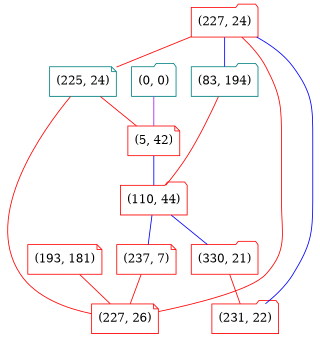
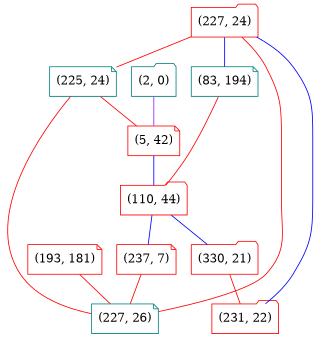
node "(0, 0)": label "(0, 0)" -> "(2, 0)"
node "(83, 194)": shape folder -> note
node "(227, 26)": color red -> teal
